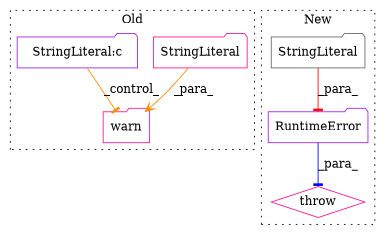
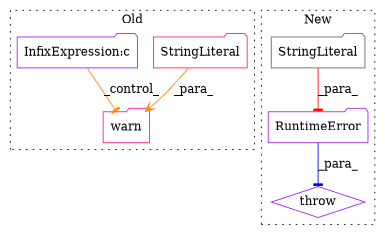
node "StringLiteral:c": label "StringLiteral:c" -> "InfixExpression:c"
node "throw": color deeppink -> purple
